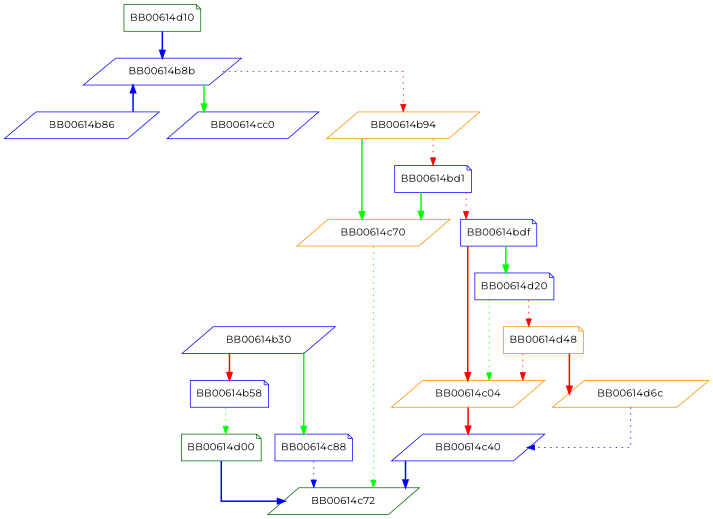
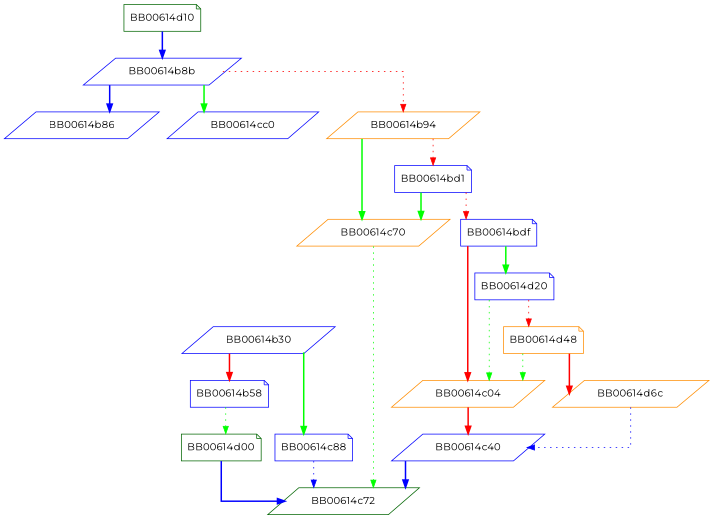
edge "BB00614b86" -> "BB00614b8b": reversed
edge "BB00614d48" -> "BB00614c04": color red -> green
